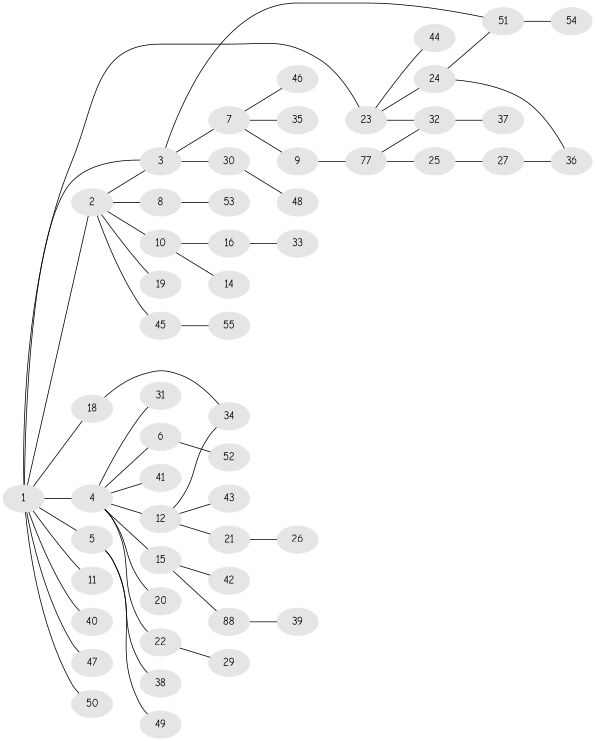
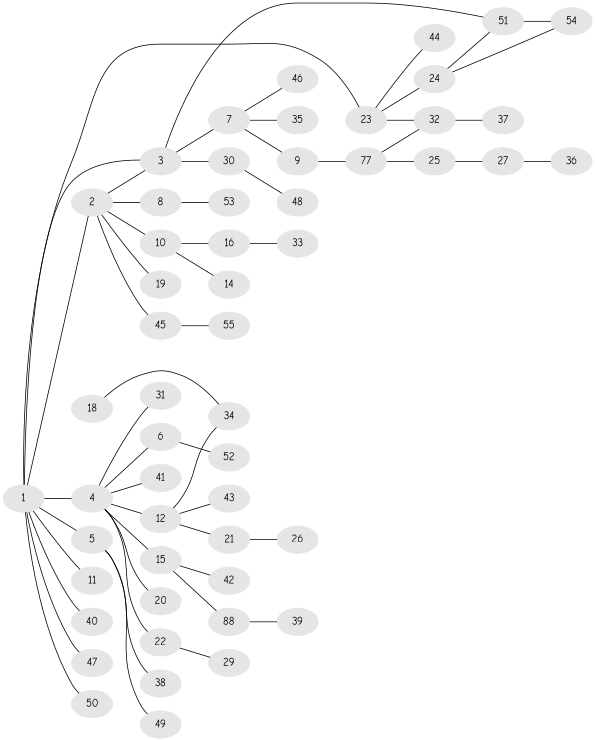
edge "24" -- "36": now "24" -- "54"
edge "18" -- "1": removed
